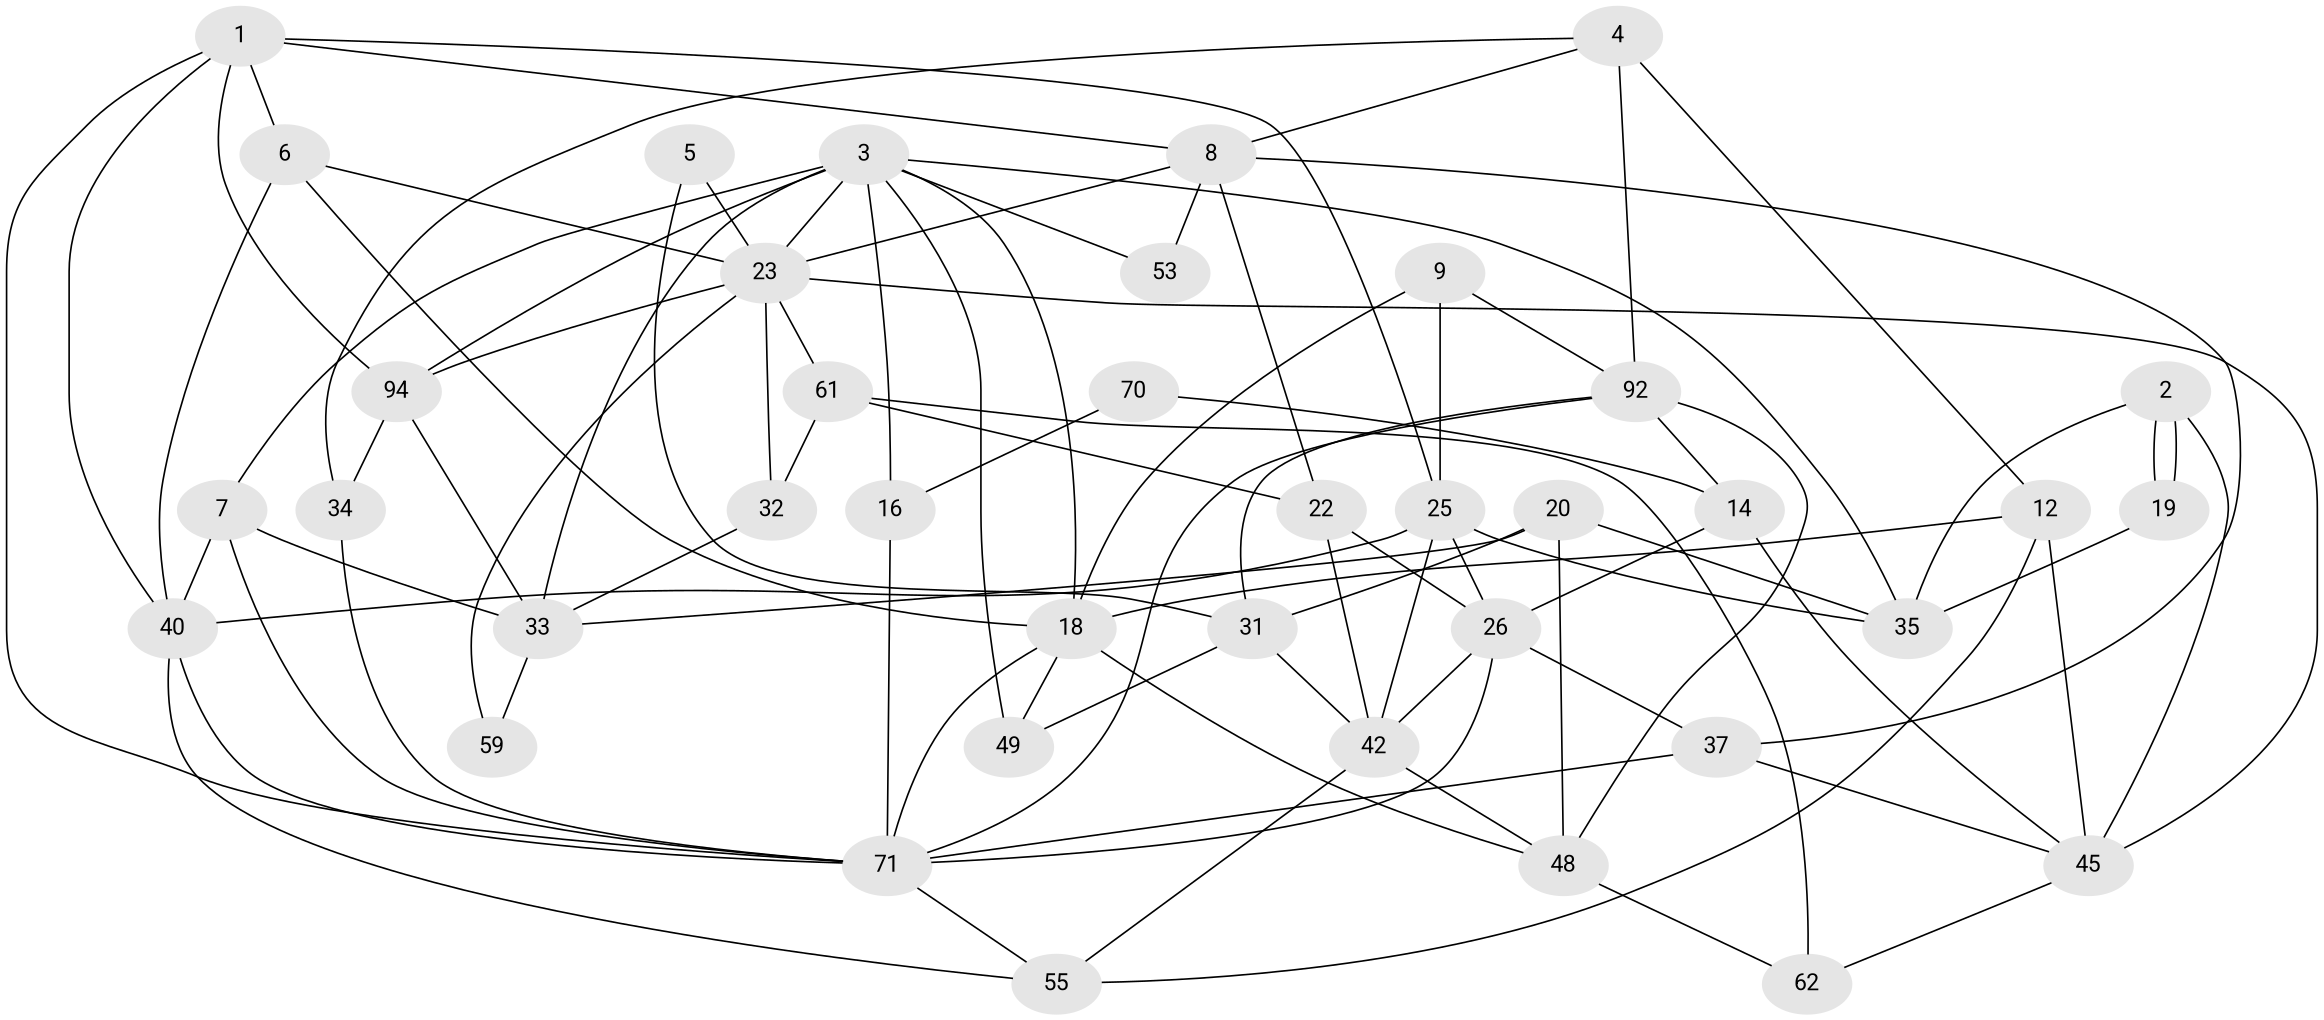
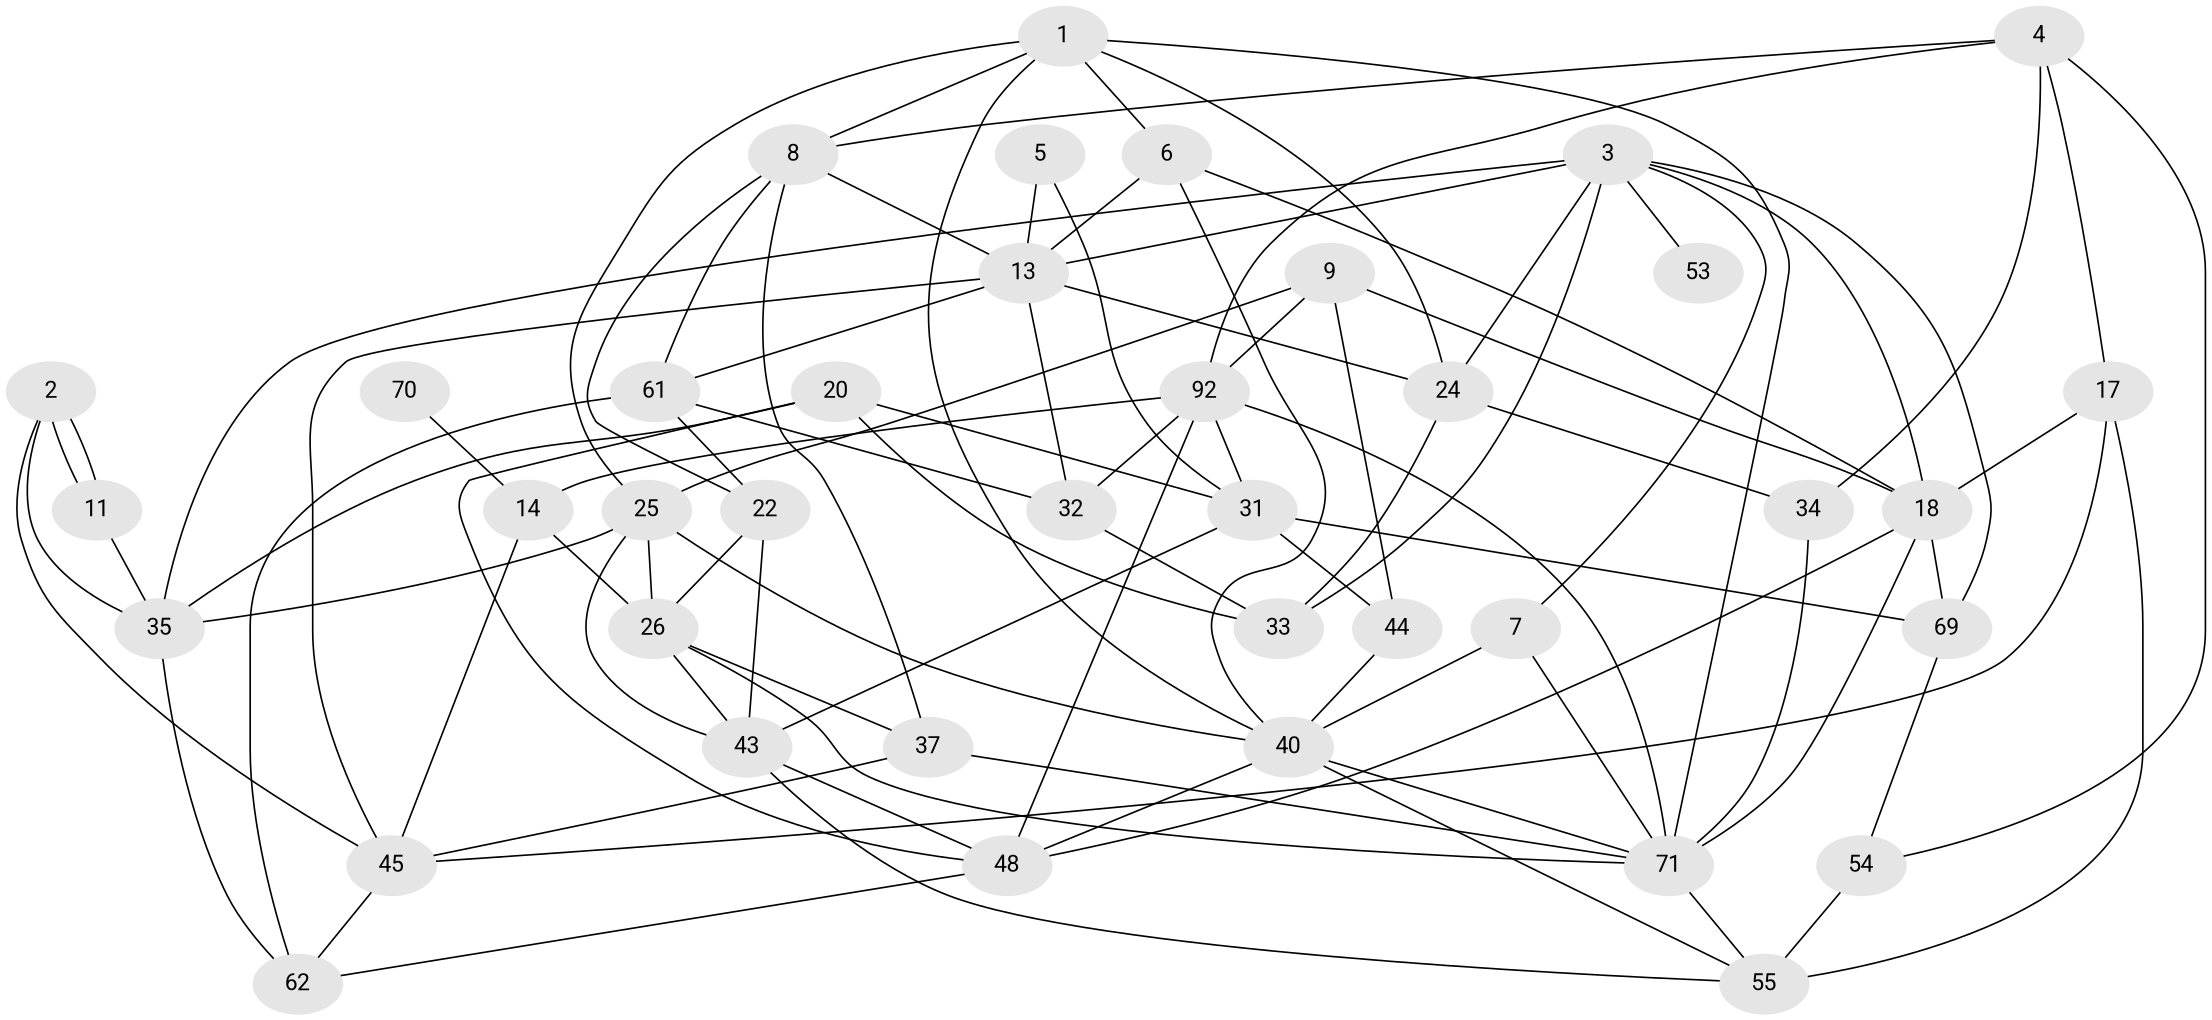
edge "8" -- "53": now "8" -- "61"
node "23": label "23" -> "13"
node "94": label "94" -> "24"
edge "92" -- "32": added
node "16": removed
node "12": label "12" -> "17"
node "19": label "19" -> "11"
edge "7" -- "33": removed
node "44": added
node "59": removed
node "49": label "49" -> "69"
node "42": label "42" -> "43"
edge "40" -- "48": added
edge "35" -- "62": added
node "54": added
